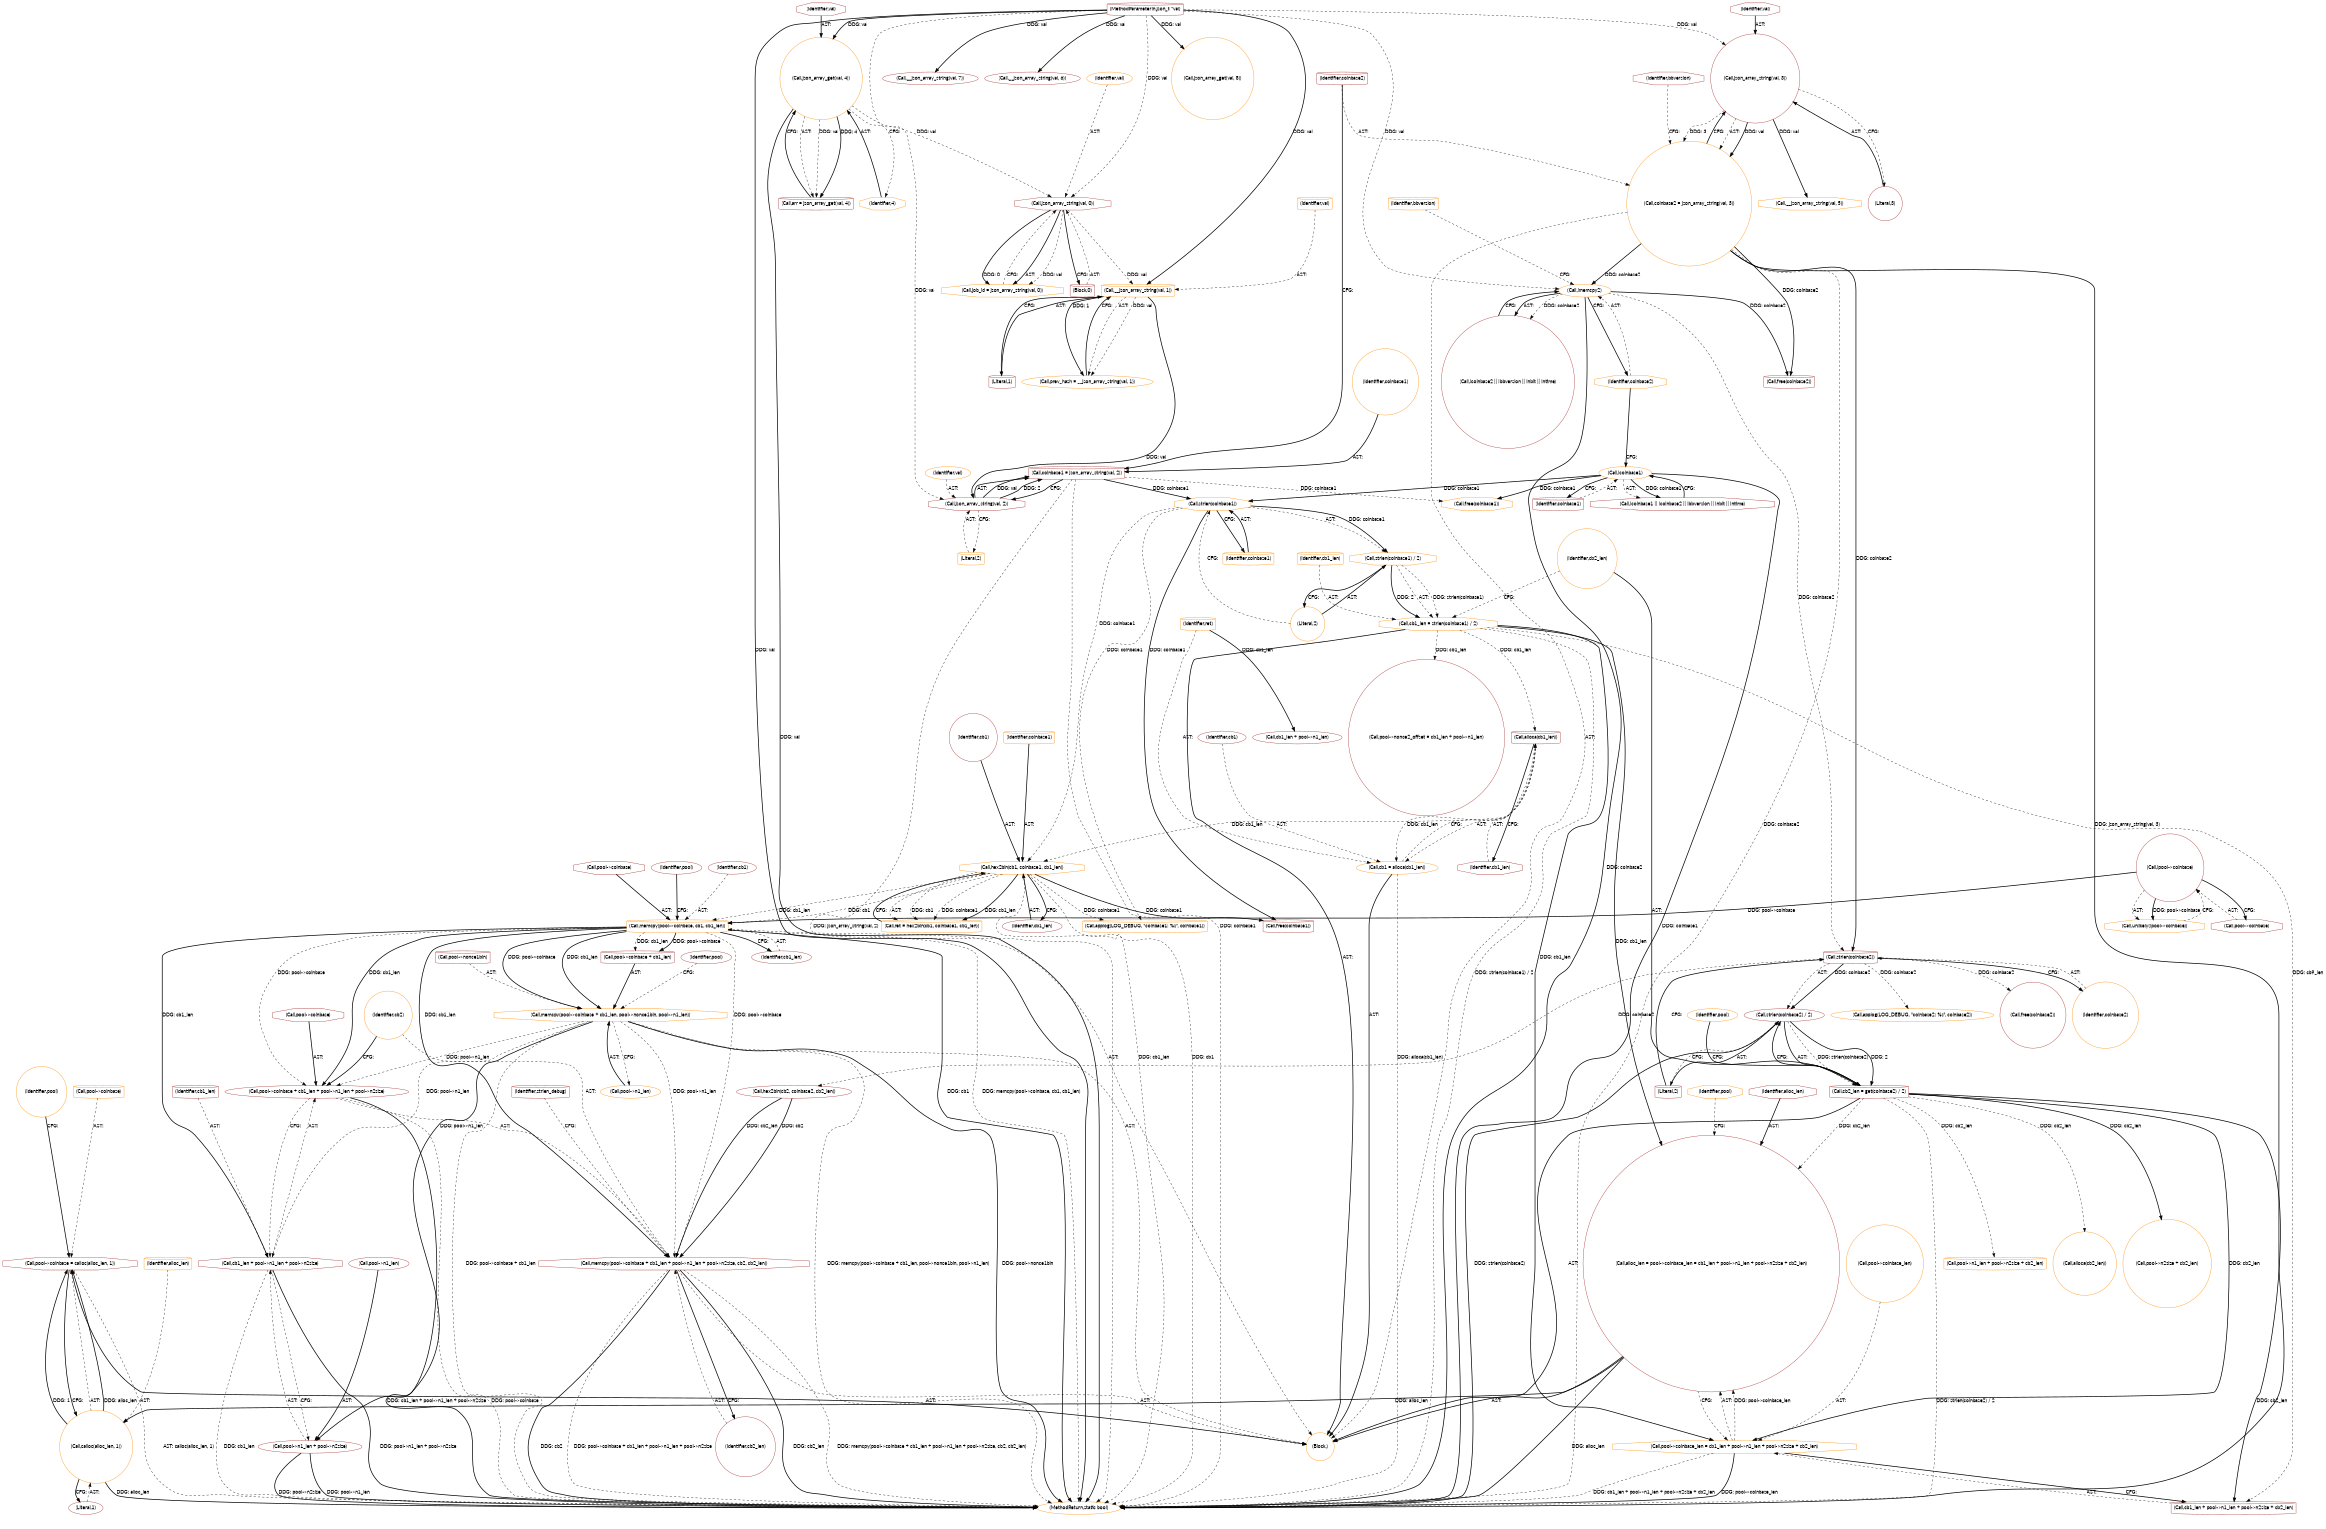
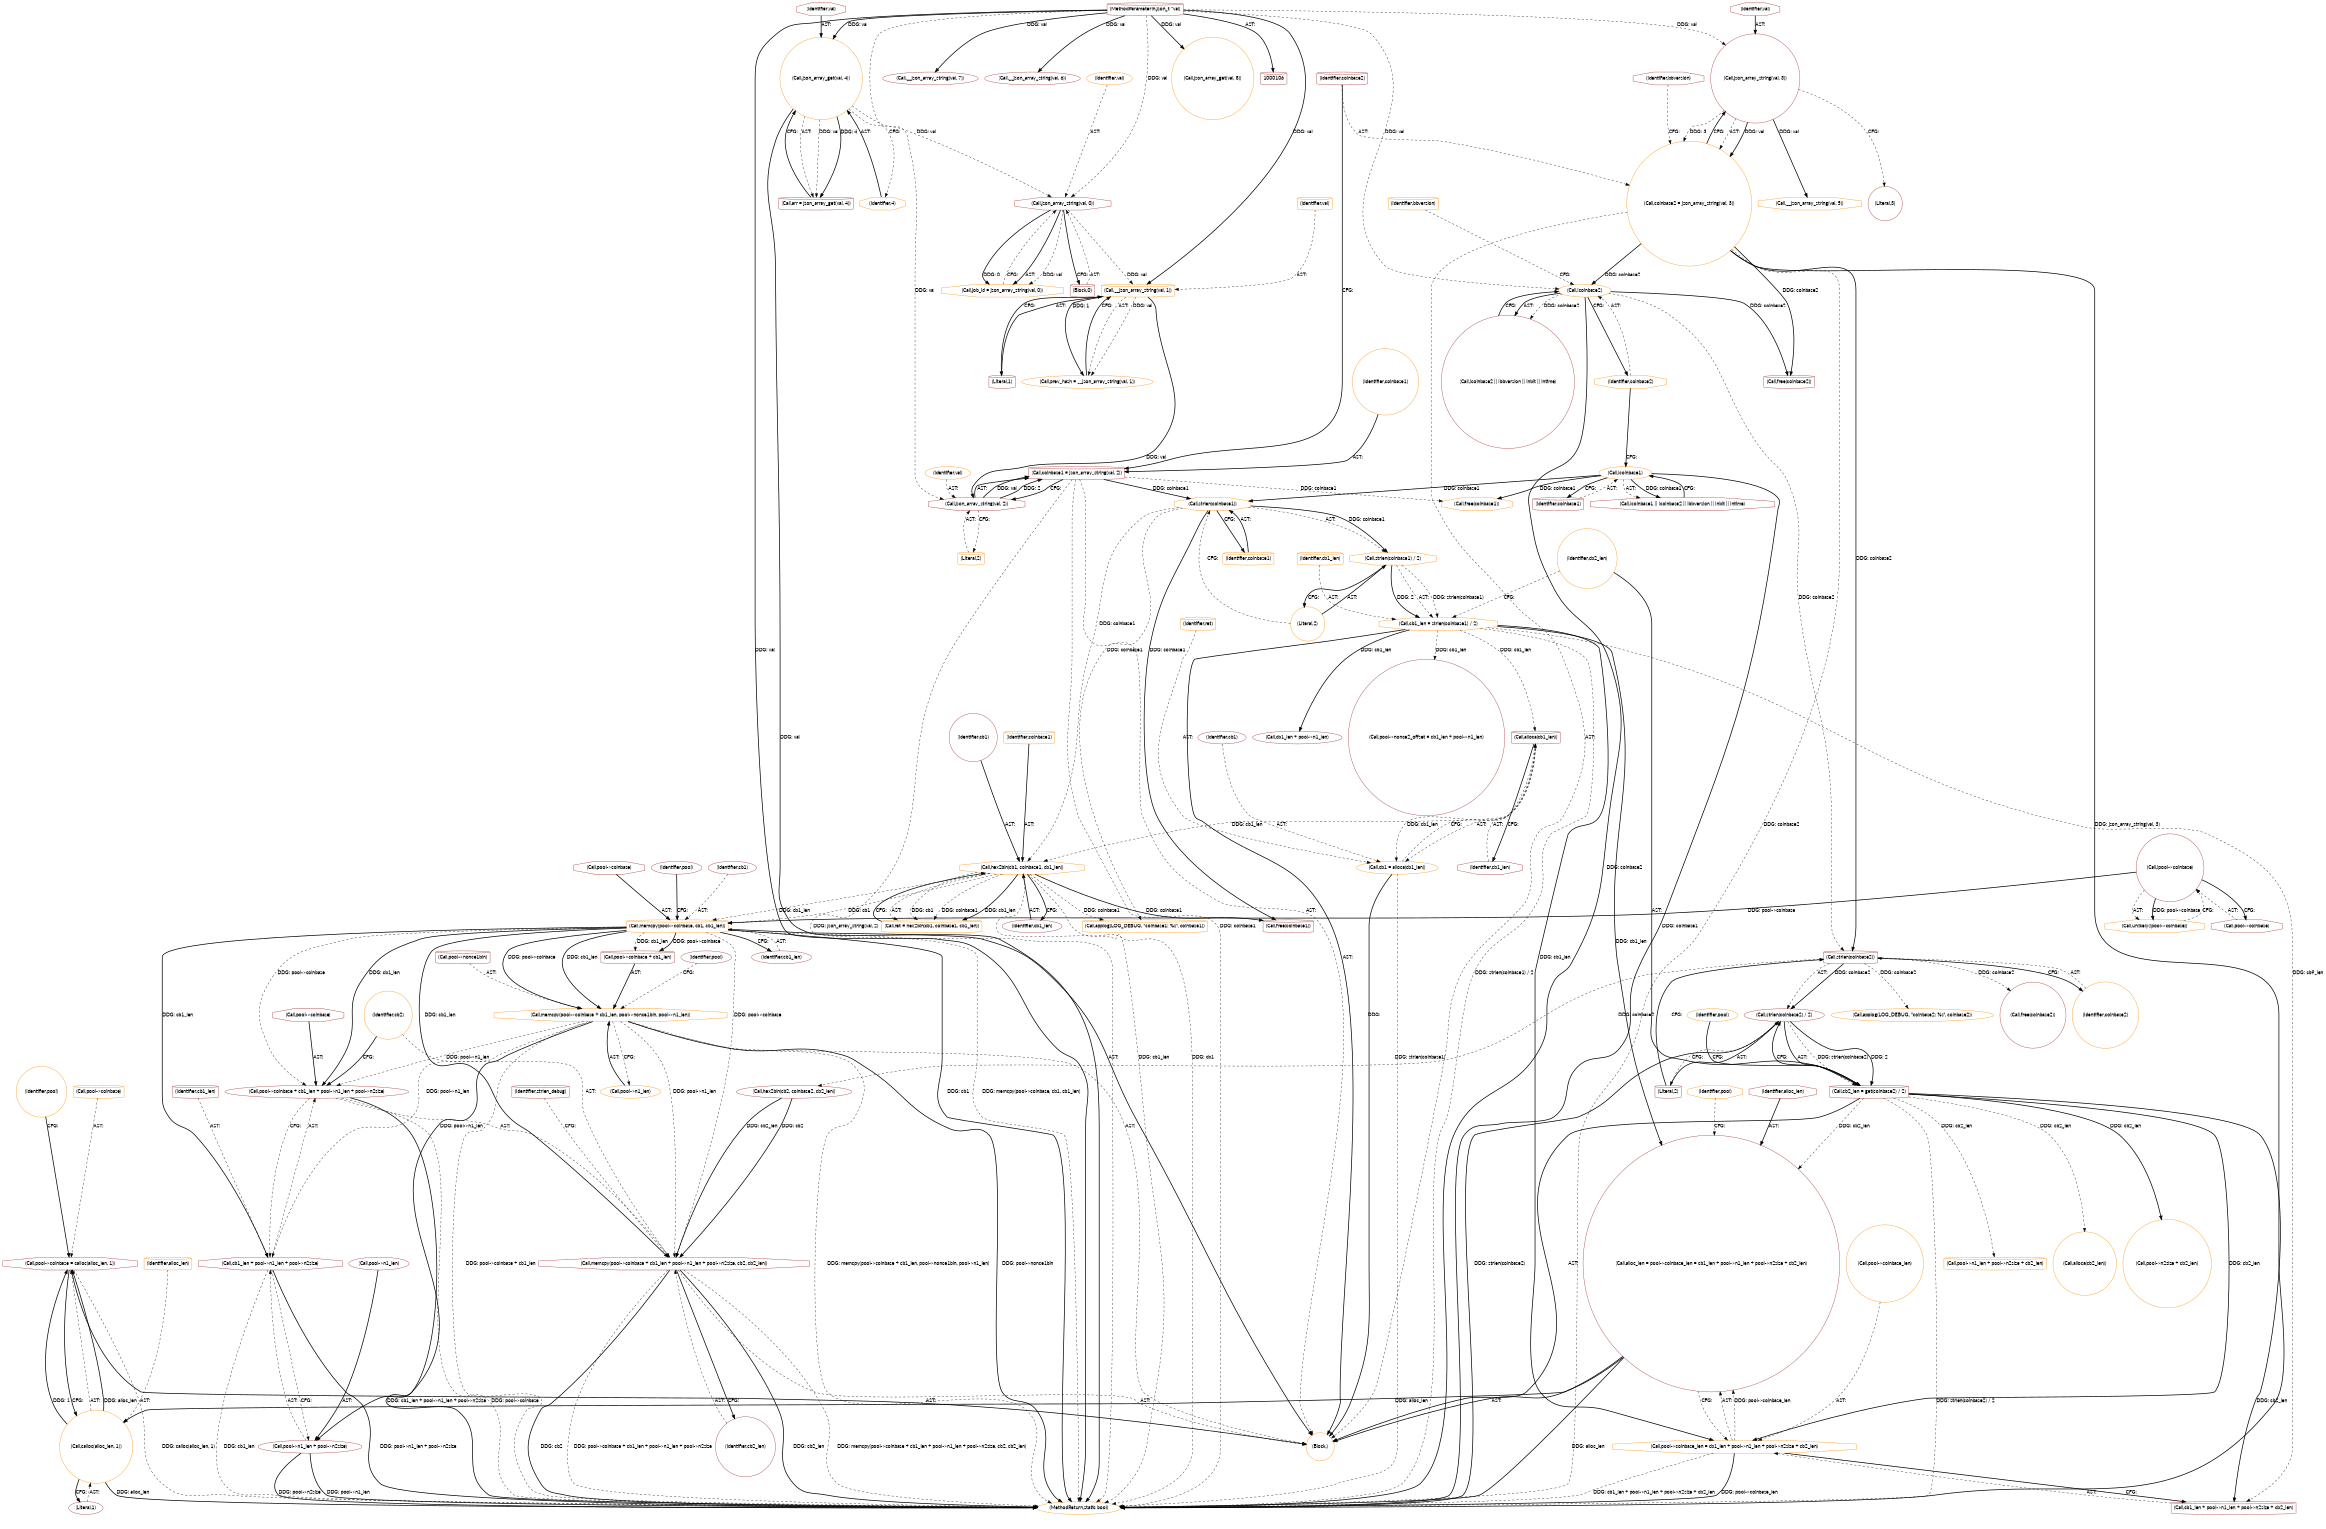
node "1000106": added
edge "(Literal,3)" -> "(Call,json_array_string(val, 3))": removed, label "AST:"
node "(Call,!memcpy2)": label "(Call,!memcpy2)" -> "(Call,!coinbase2)"
edge "(Identifier,ret)" -> "(Call,cb1_len + pool->n1_len)": now "(Call,cb1_len = strlen(coinbase1) / 2)" -> "(Call,cb1_len + pool->n1_len)"
edge "(Call,coinbase1 = json_array_string(val, 2))" -> "(Block,)": added, label "AST:"
edge "(Call,cb1 = alloca(cb1_len))" -> "(Block,)": label "AST: " -> "DDG: "
edge "(Call,memcpy(pool->coinbase, cb1, cb1_len))" -> "(Block,)": style dashed -> bold
edge "(Call,cb1 = alloca(cb1_len))" -> "(MethodReturn,static bool)": label "DDG: alloca(cb1_len)" -> "DDG: strlen(coinbase1)"
edge "(Call,pool->coinbase = calloc(alloc_len, 1))" -> "(MethodReturn,static bool)": label "AST: calloc(alloc_len, 1)" -> "DDG: calloc(alloc_len, 1)"
